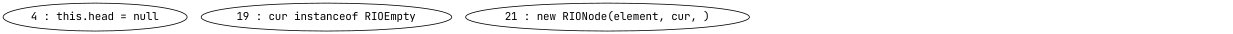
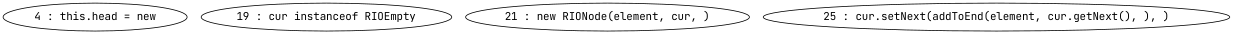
node "4 : this.head = null": label "4 : this.head = null" -> "4 : this.head = new"
node "25 : cur.setNext(addToEnd(element, cur.getNext(), ), )": added
